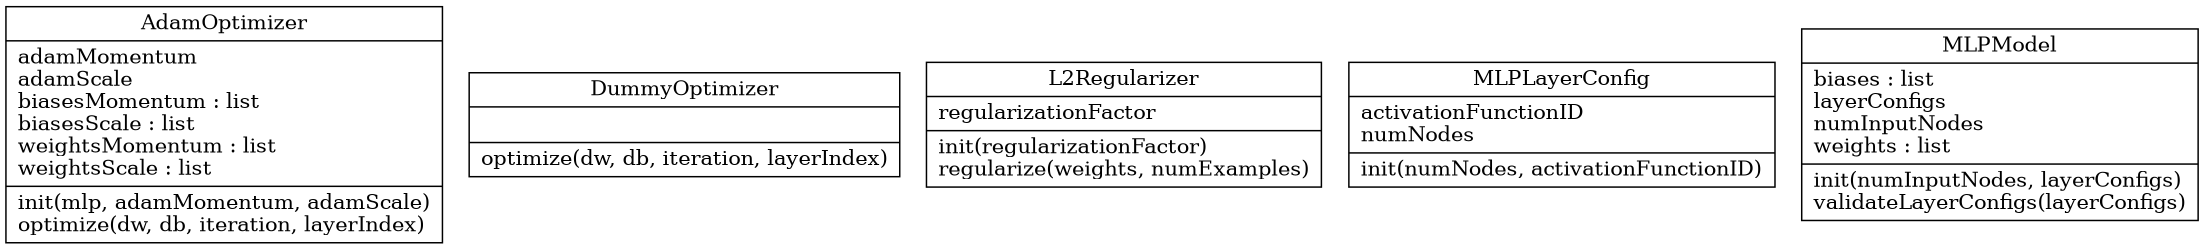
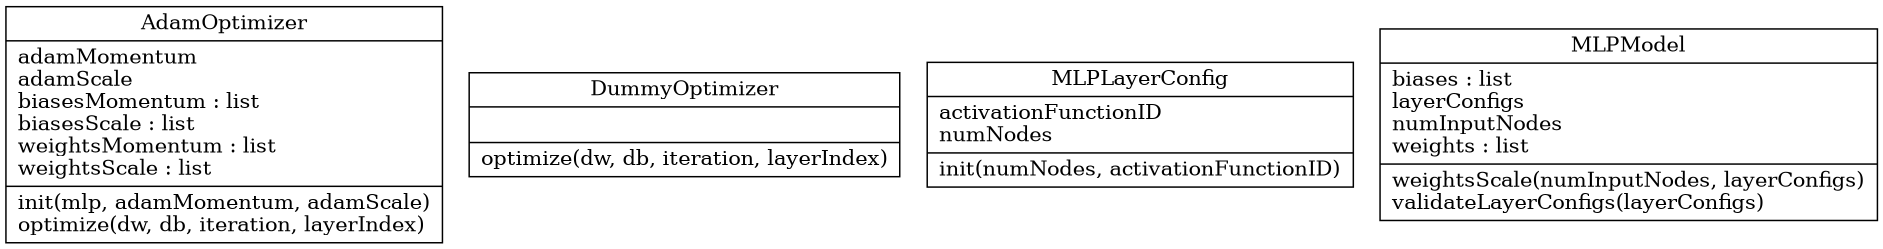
node "L2Regularizer": removed
node "MLPModel": text "init(numInputNodes, layerConfigs)" -> "weightsScale(numInputNodes, layerConfigs)"
